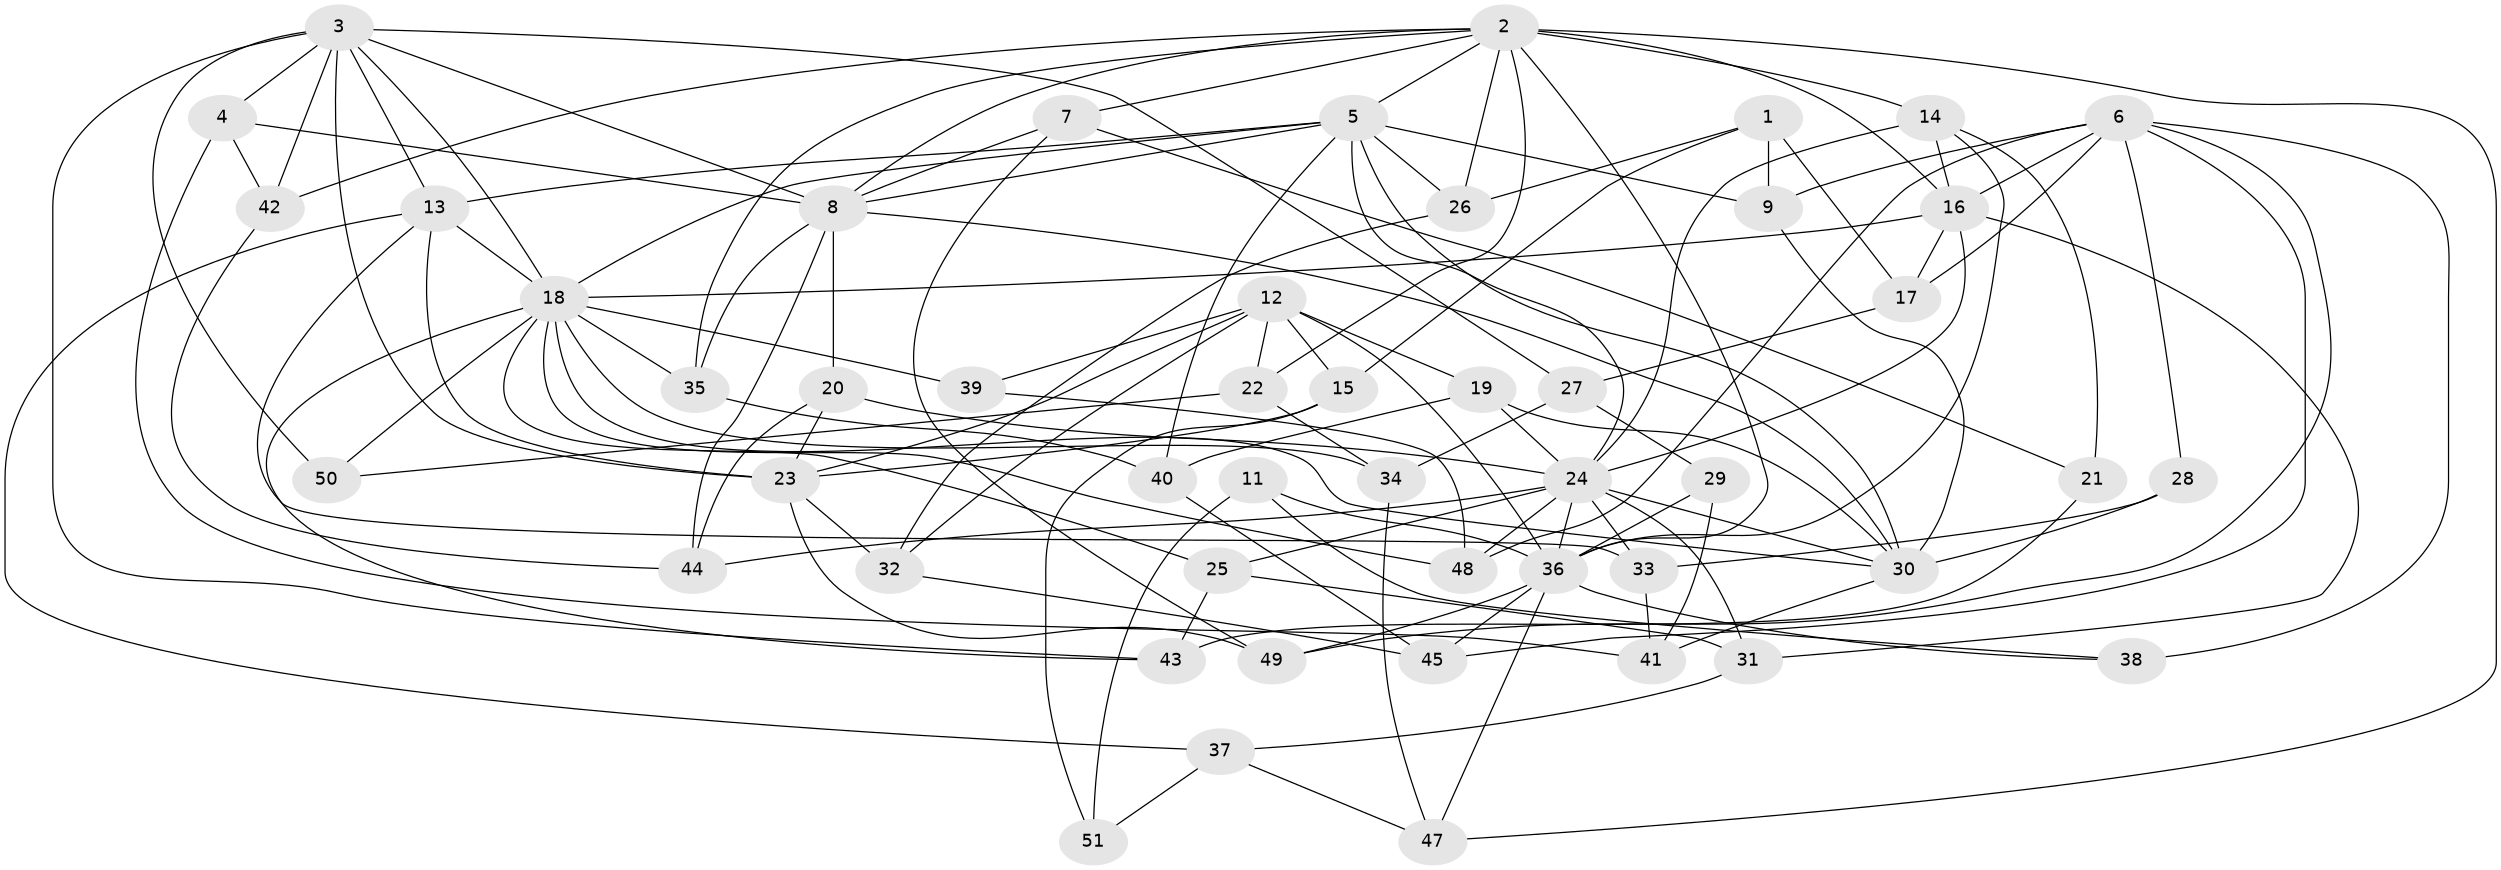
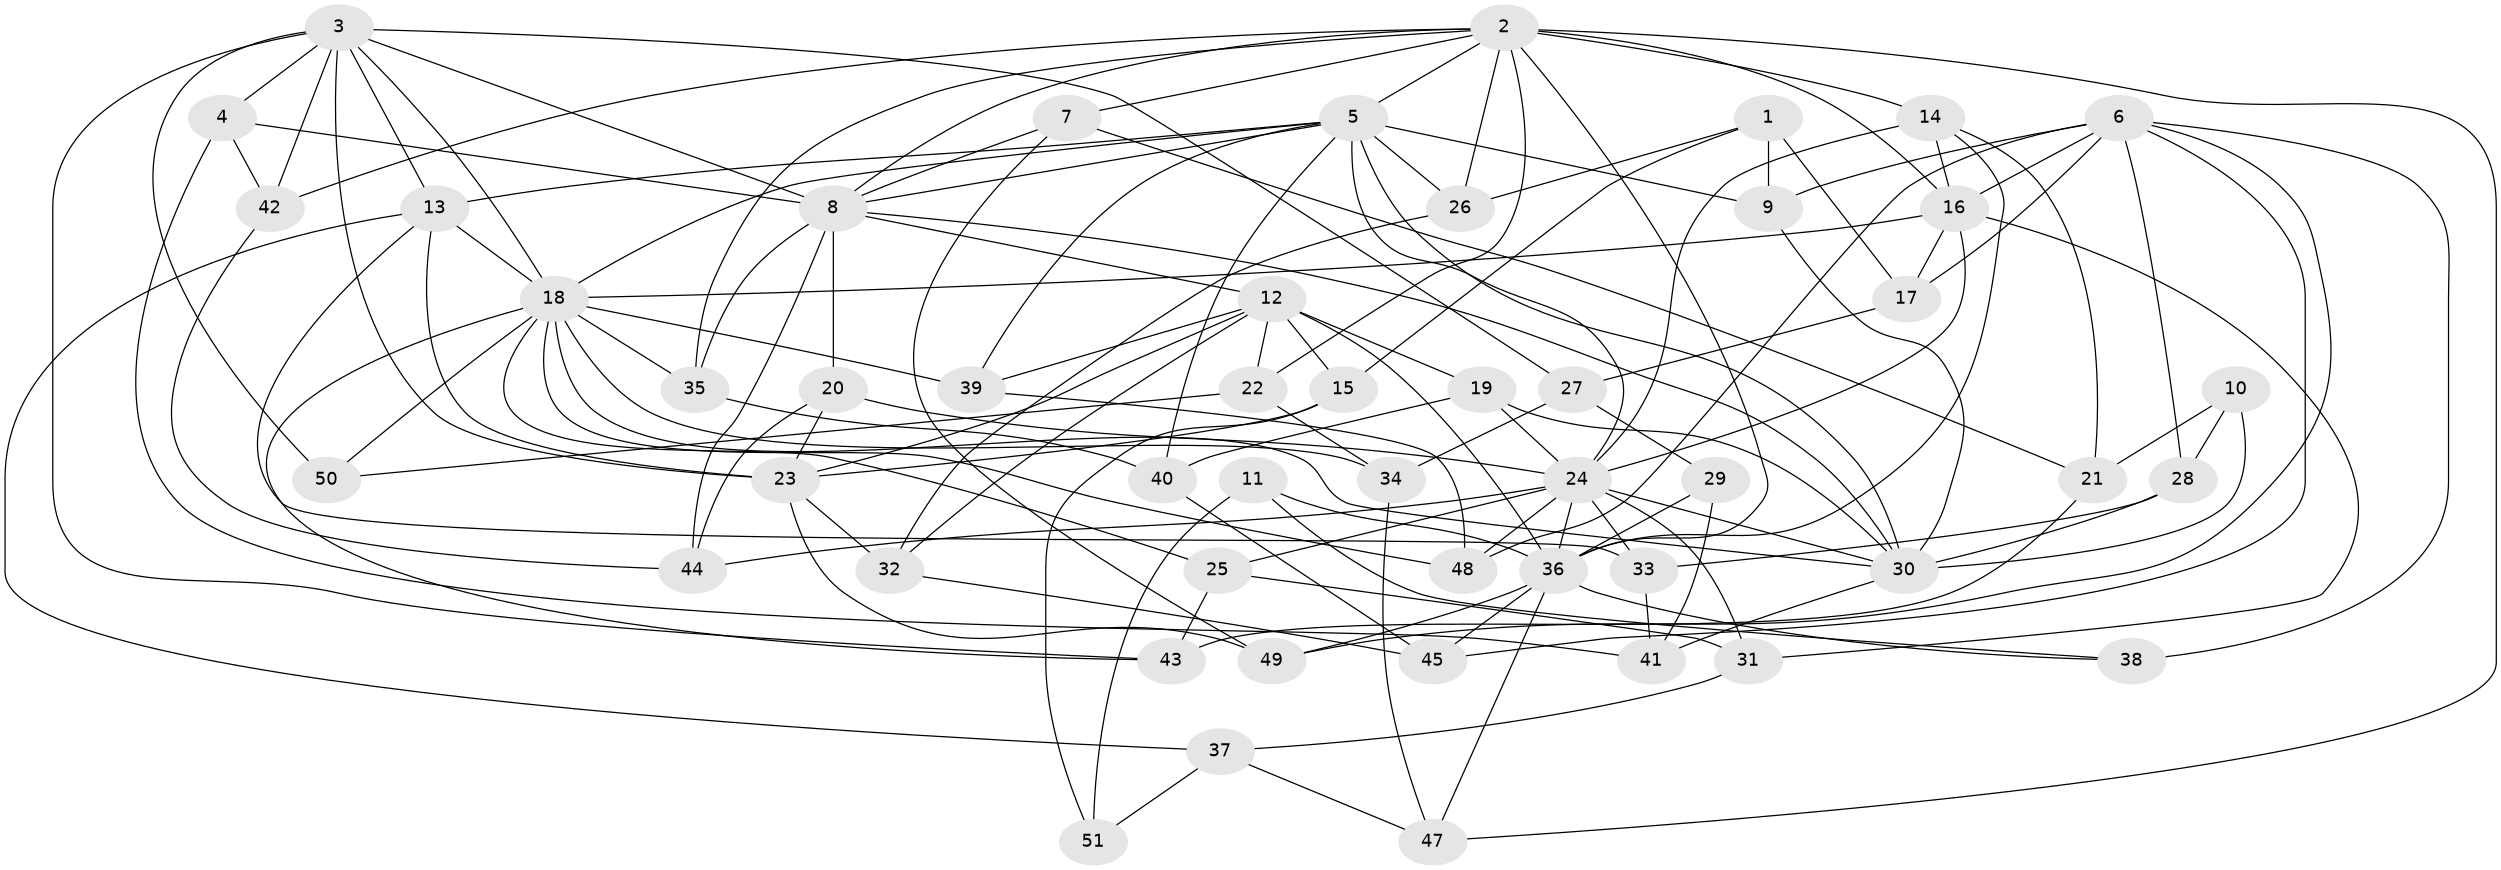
edge "5" -- "39": added
edge "8" -- "12": added
node "10": added
